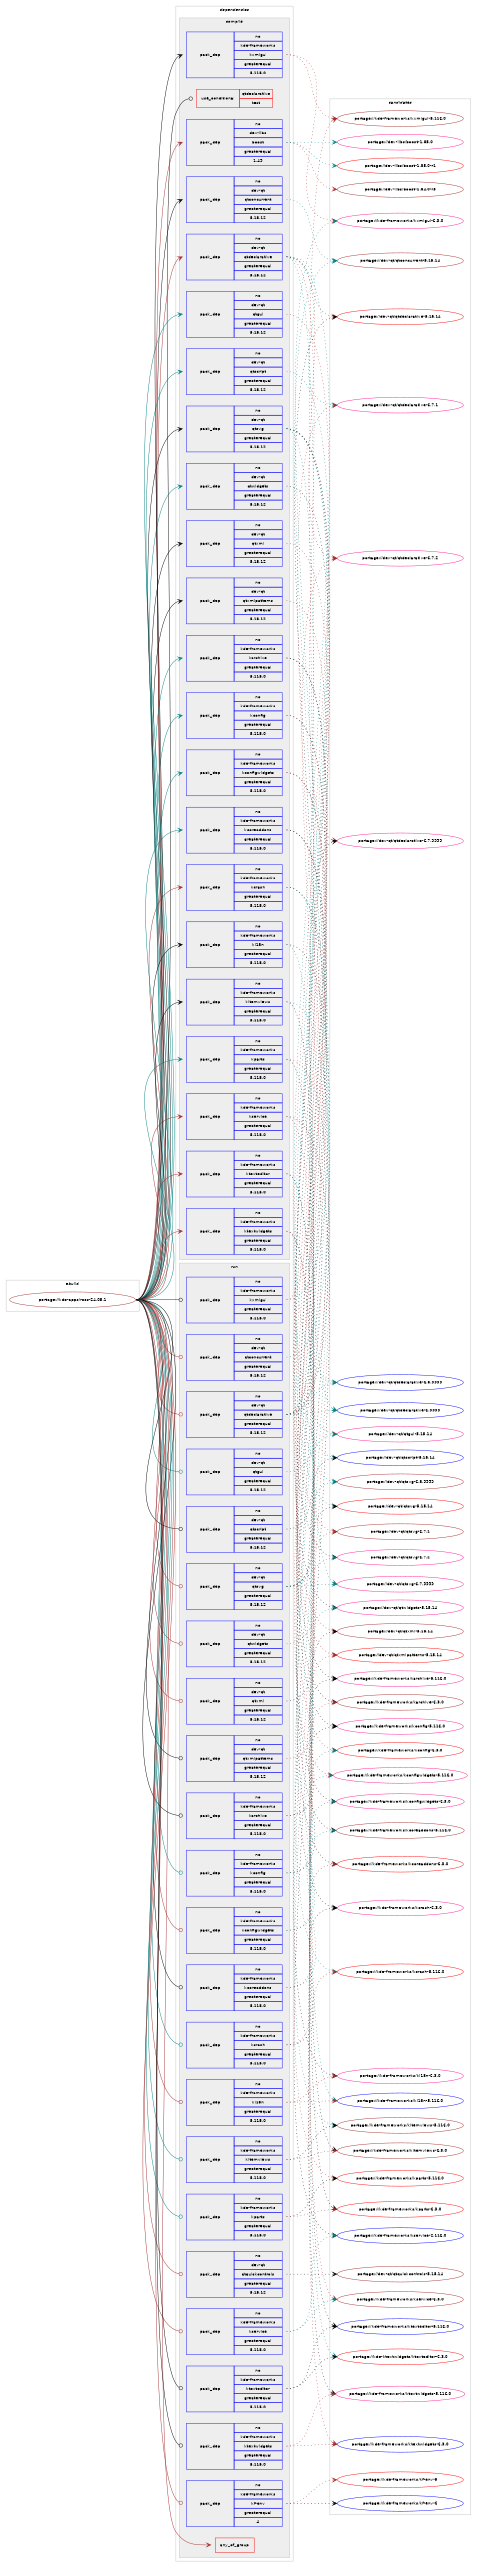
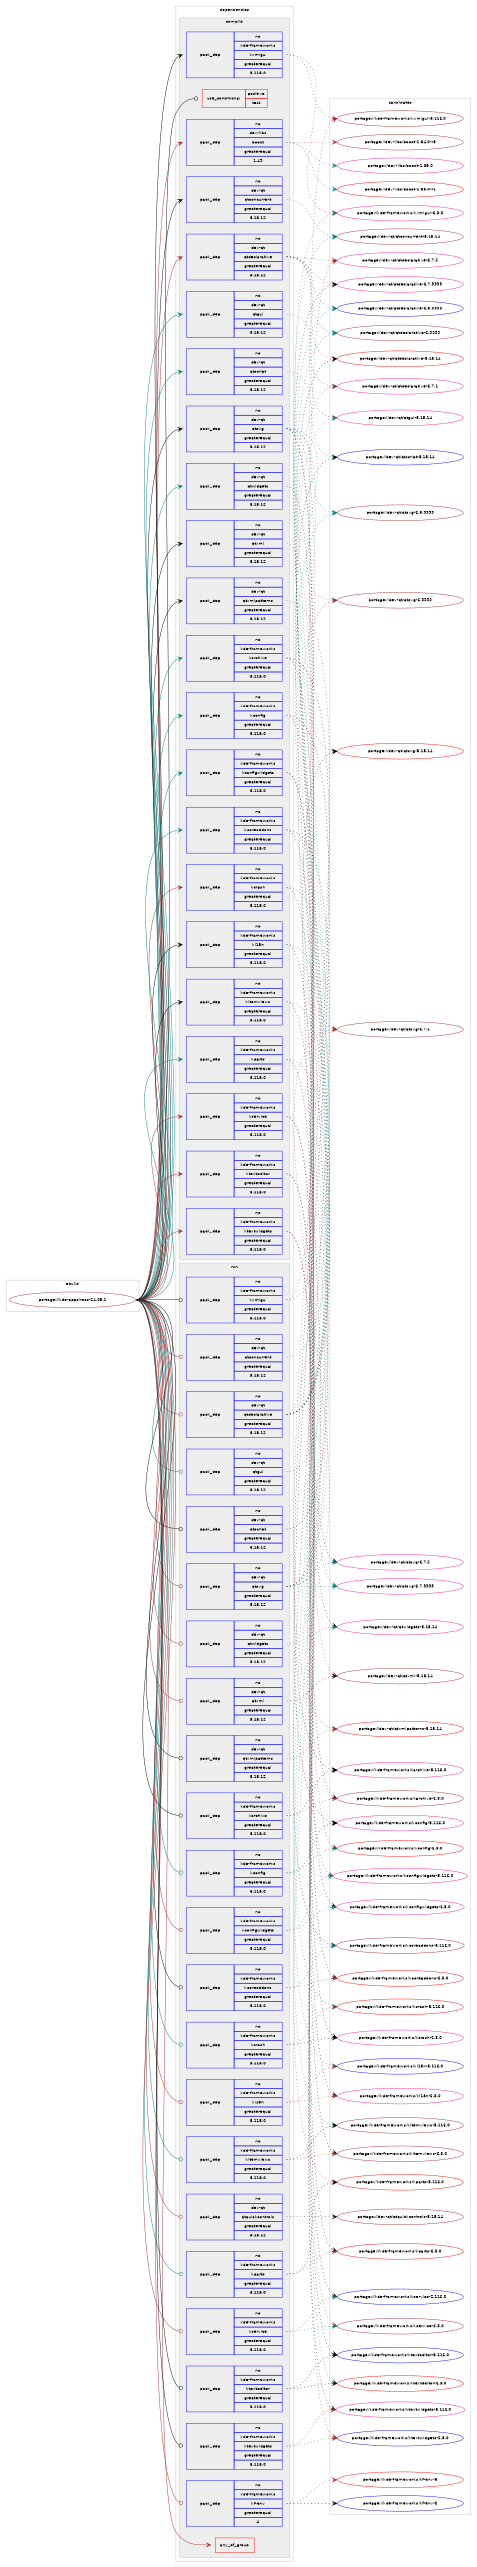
node "use_conditional": text "qtdeclarative" -> "positive"
node "portage://dev-qt/qtsvg-6.9999": added
node "portage://dev-qt/qtdeclarative-6.9999": color blue -> brown
node "portage://kde-ktextwidgets/ktexteditor-6.3.0": label "portage://kde-ktextwidgets/ktexteditor-6.3.0" -> "portage://kde-frameworks/ktexteditor-6.3.0"
